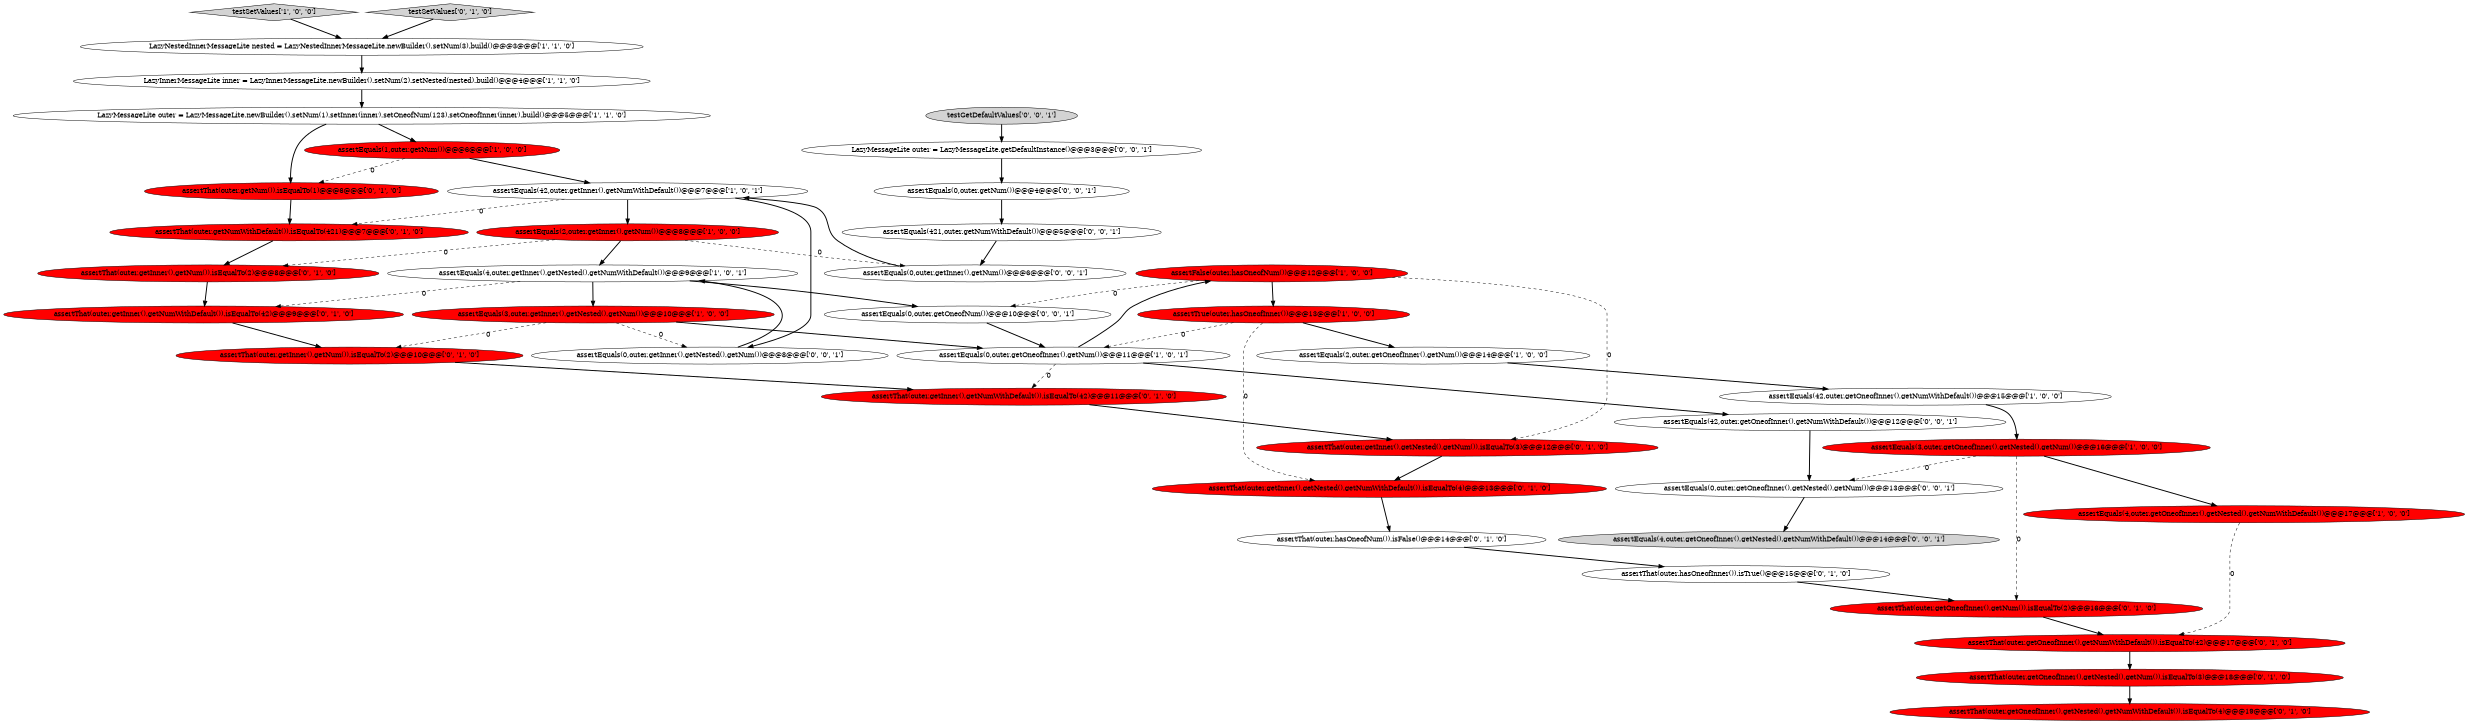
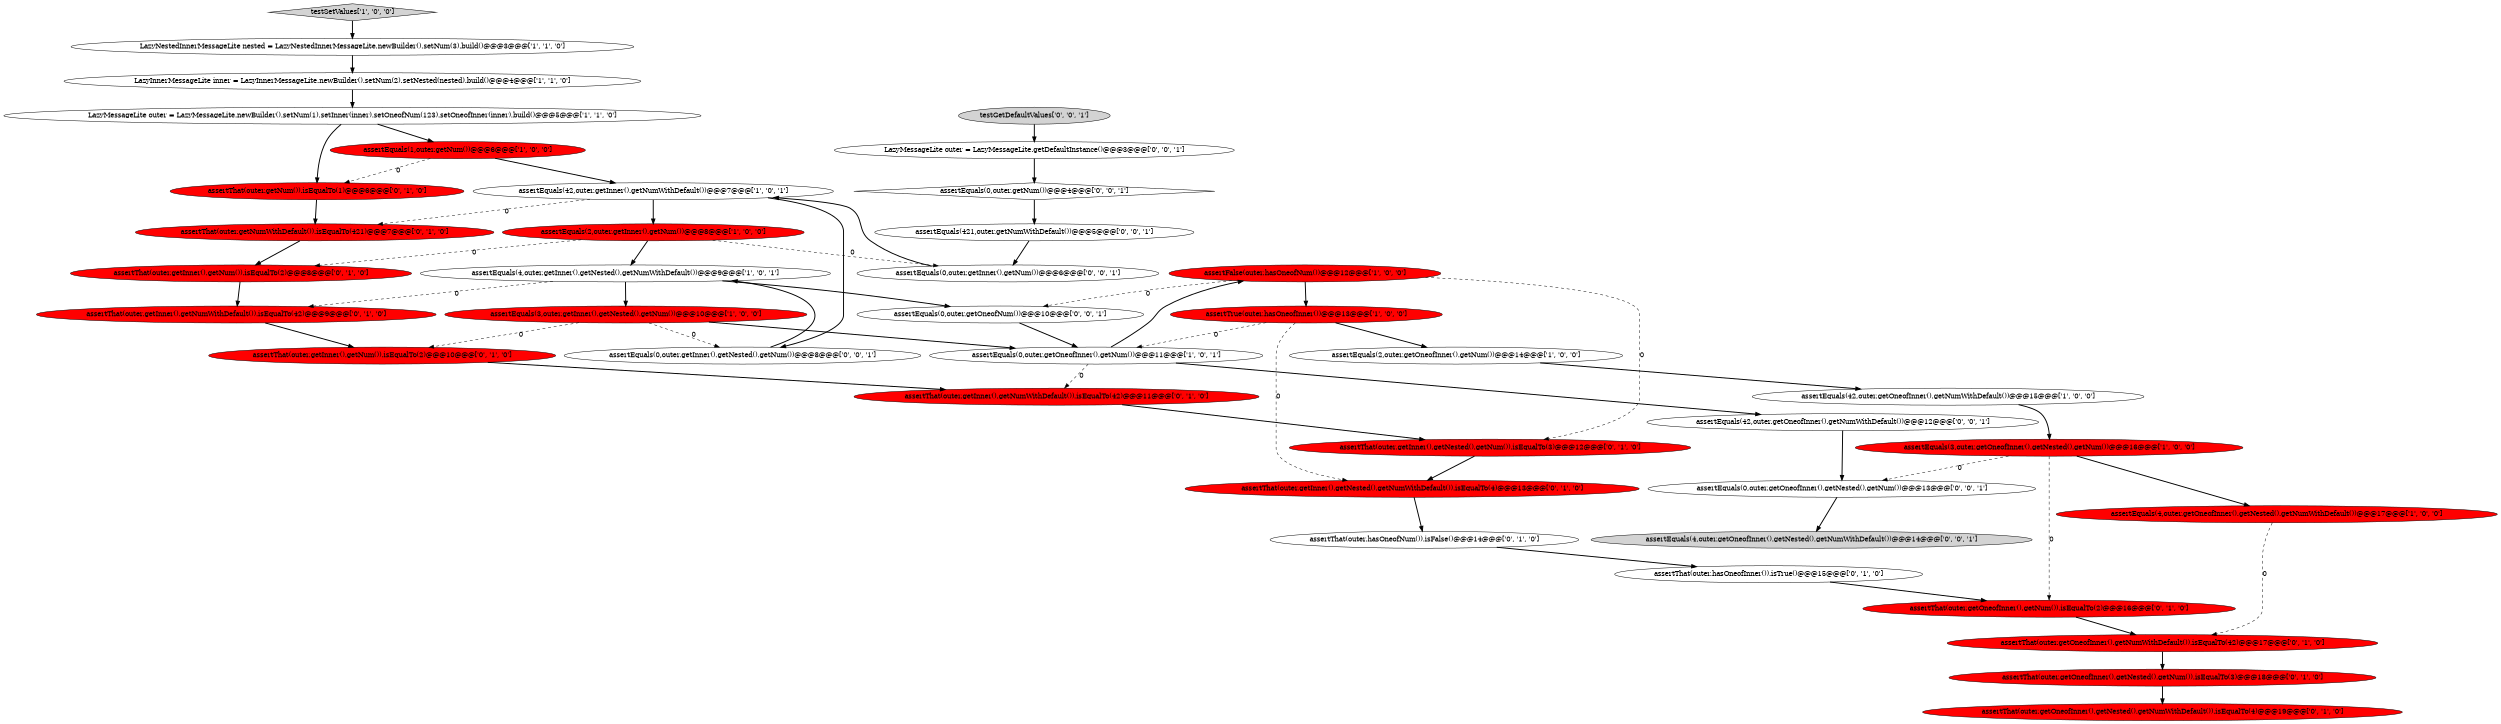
node "testSetValues['0', '1', '0']": removed
node "assertEquals(0,outer.getNum())@@@4@@@['0', '0', '1']": shape ellipse -> diamond
